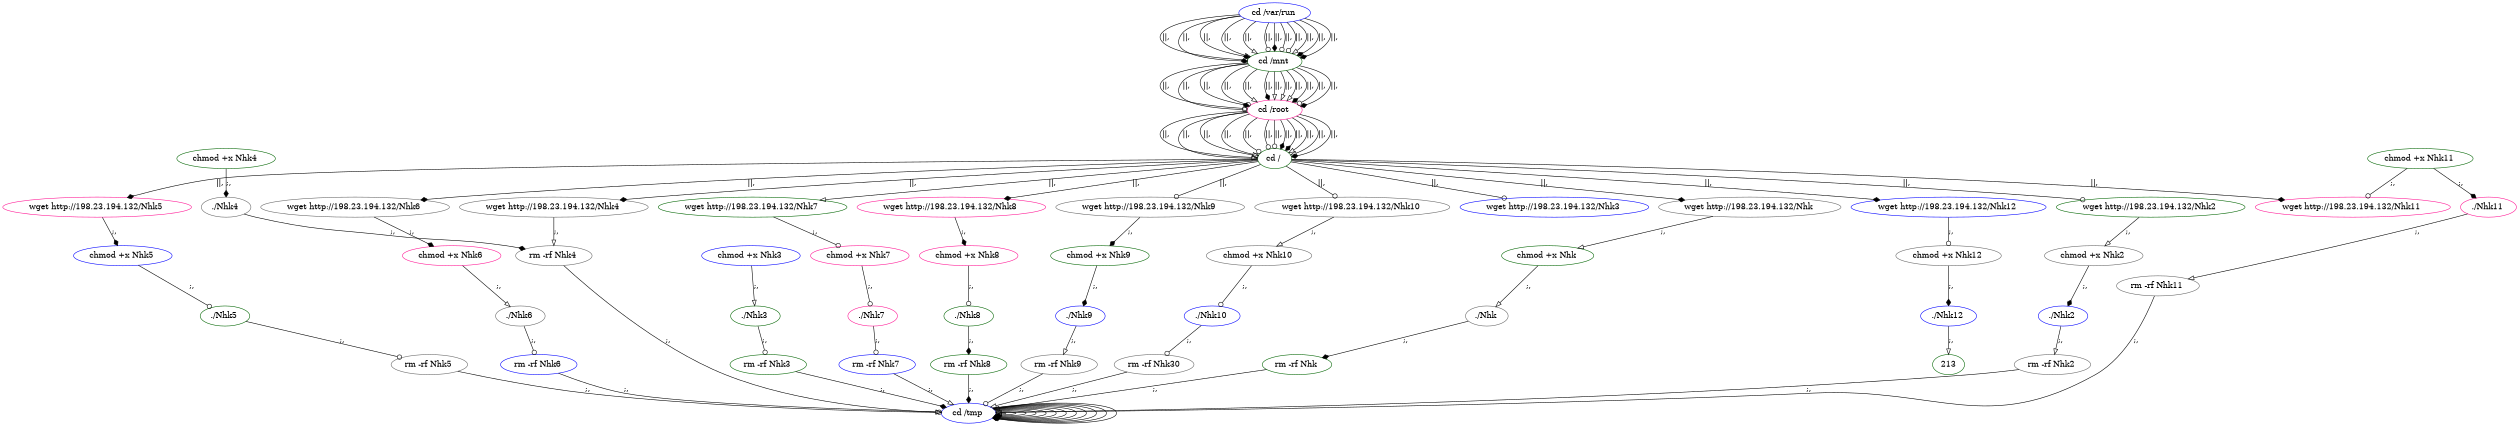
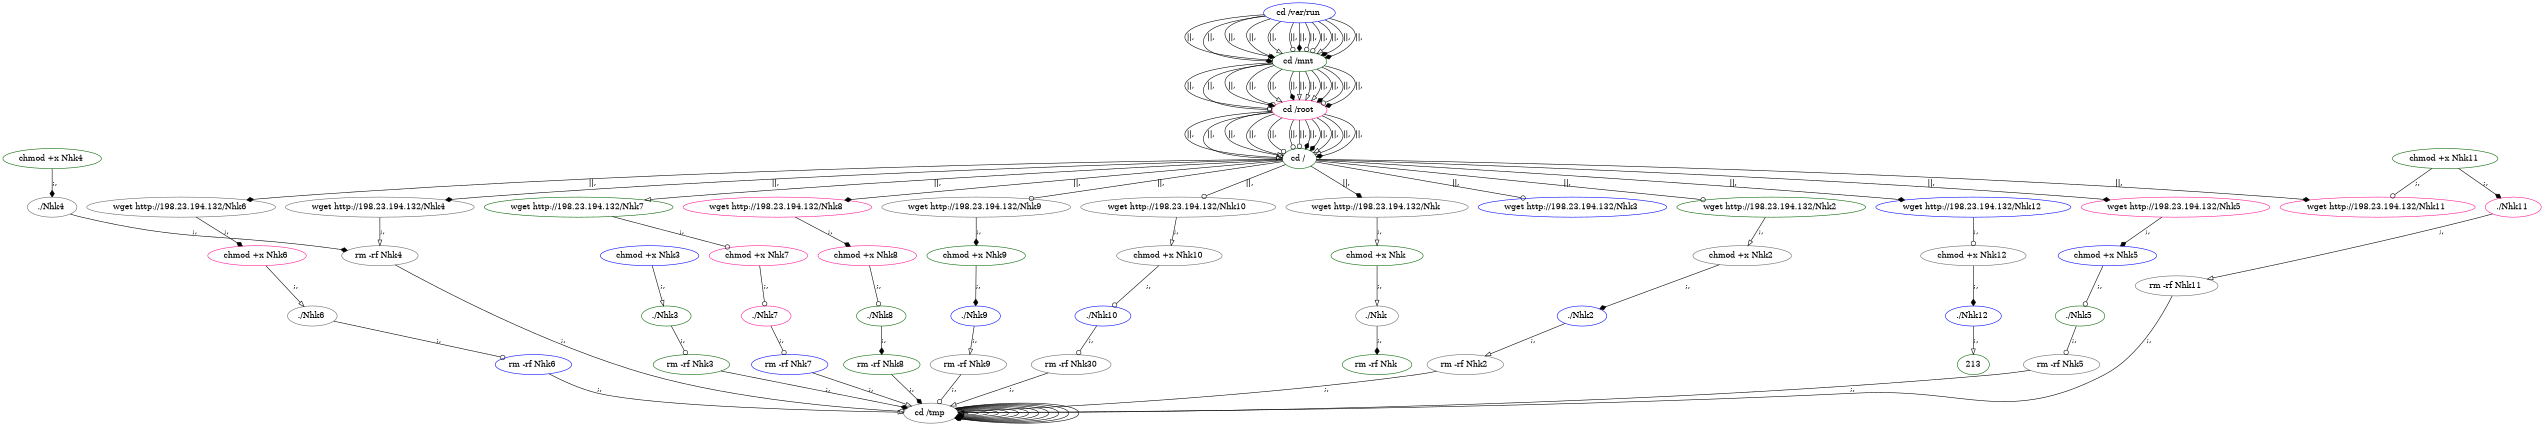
edge "rm -rf Nhk" -> "cd /tmp": removed, label ";,"
node "cd /tmp": color blue -> gray40
